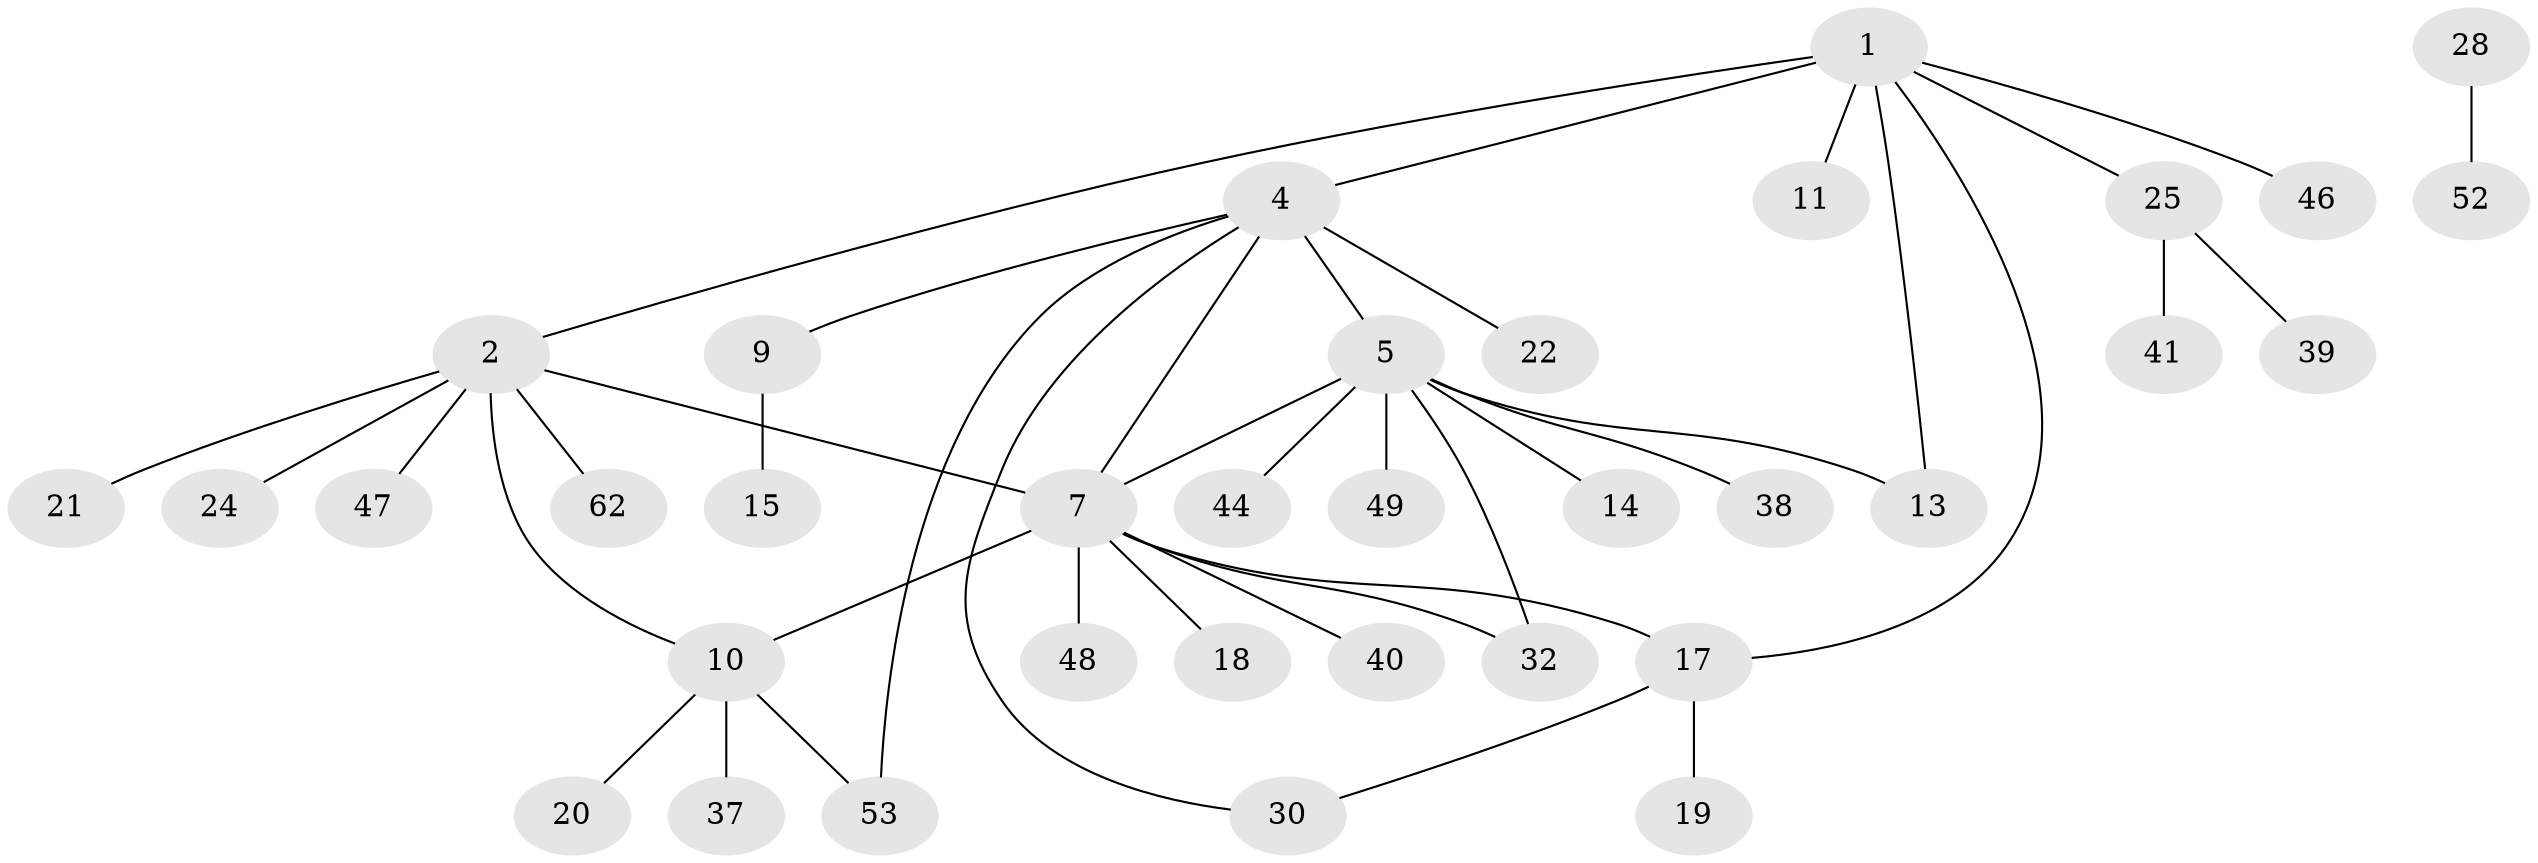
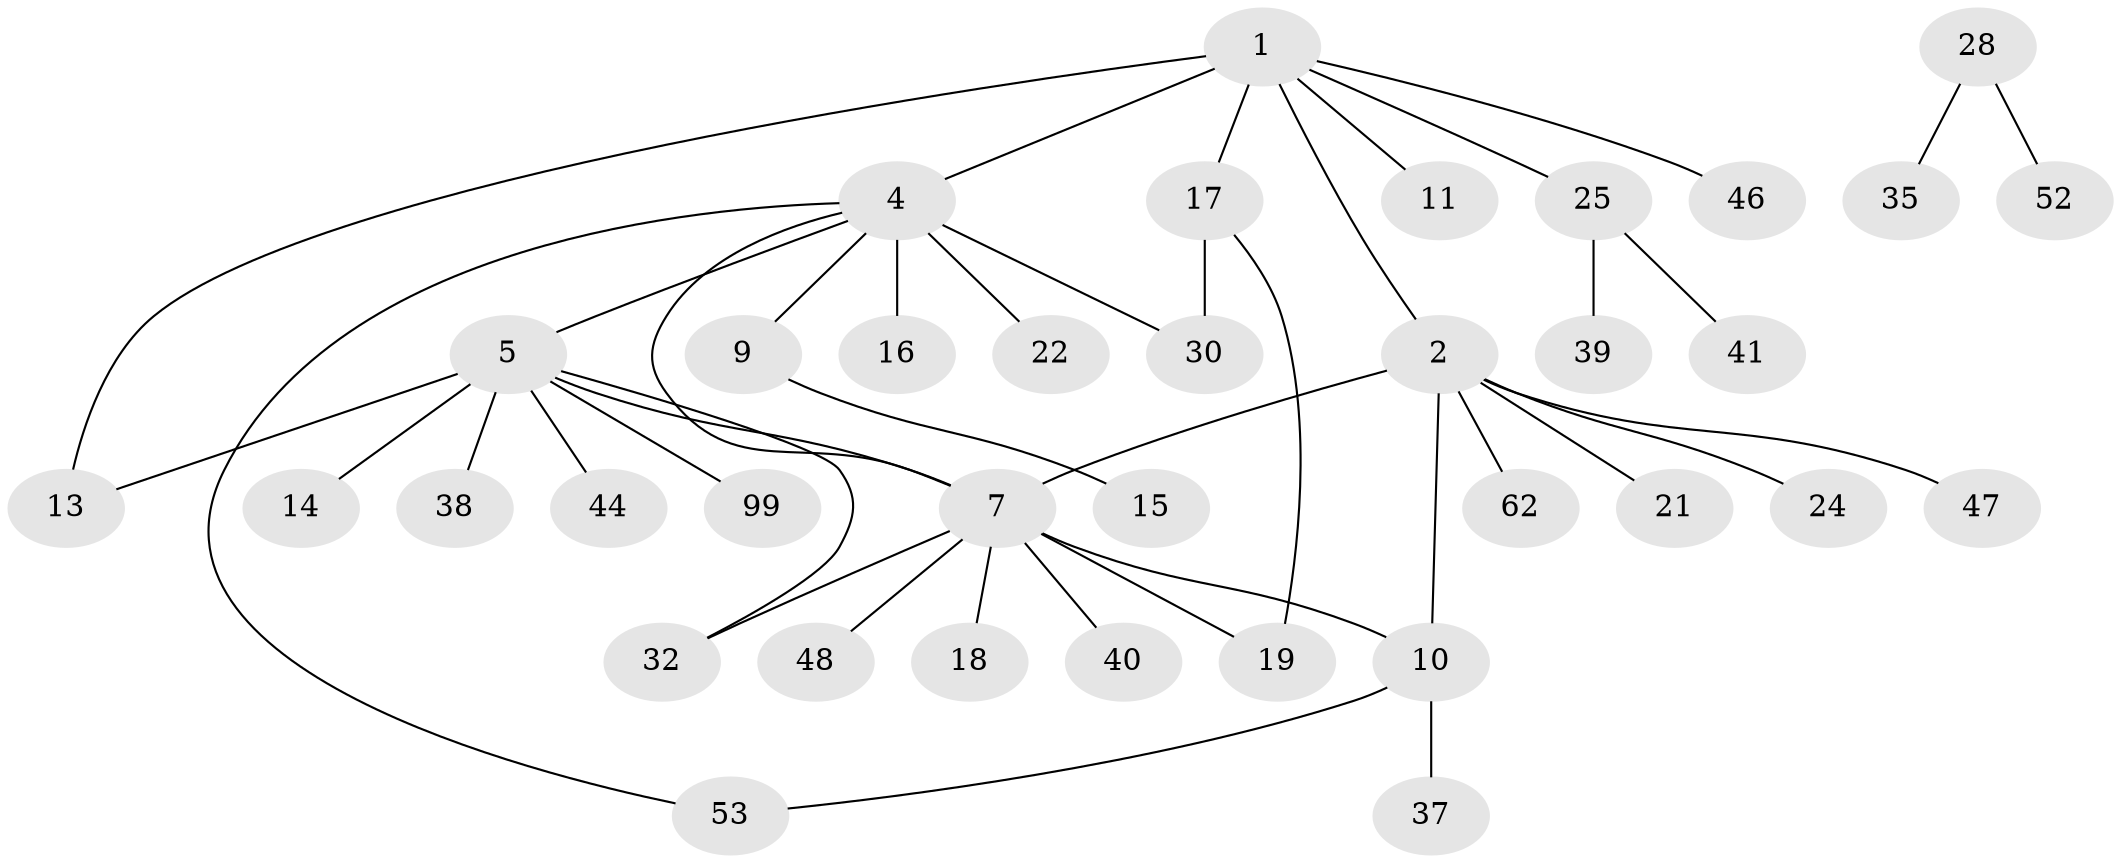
node "35": added
node "16": added
node "49": label "49" -> "99"
edge "7" -- "17": now "7" -- "19"
node "20": removed
